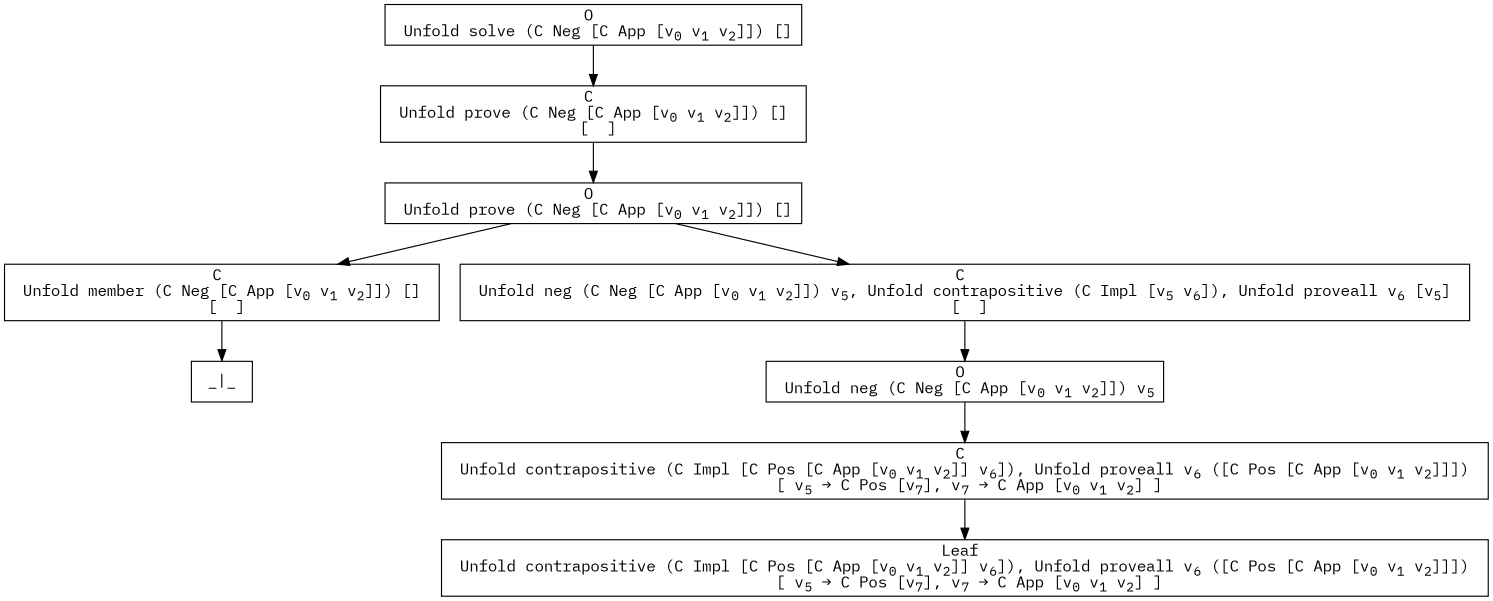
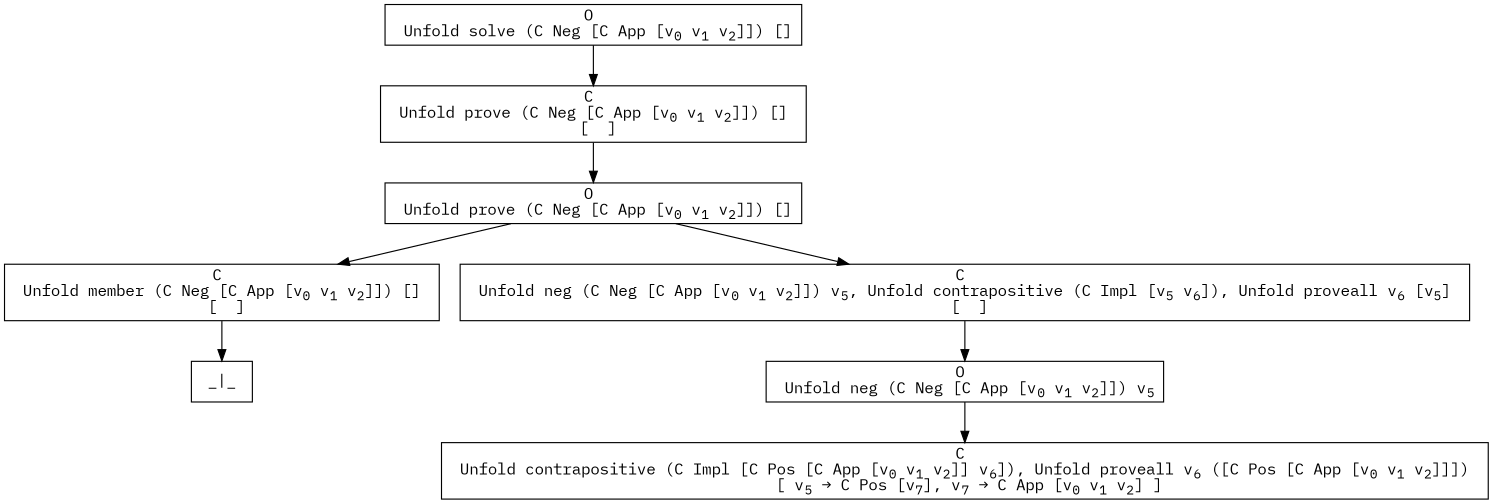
node "Leaf": removed
